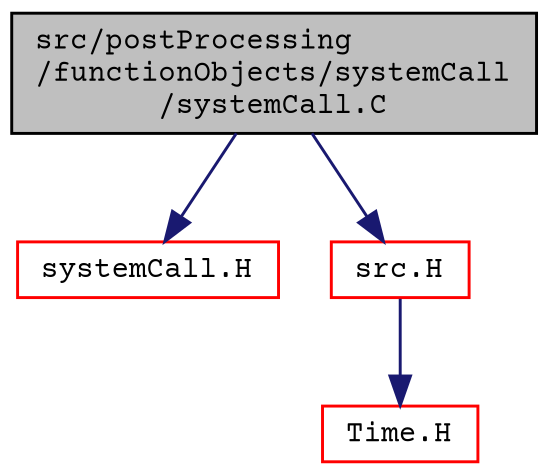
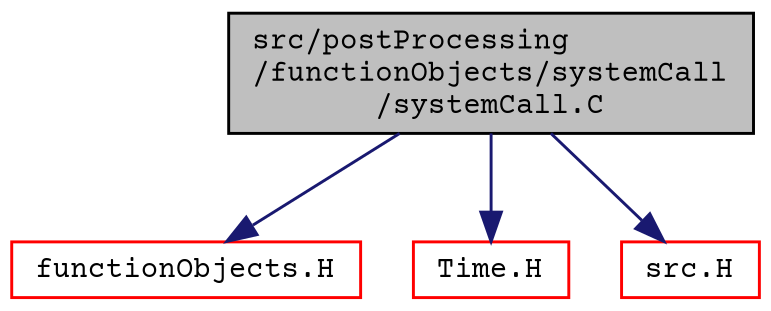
node "systemCall.H": label "systemCall.H" -> "functionObjects.H"
edge "src.H" -> "Time.H": now "src/postProcessing /functionObjects/systemCall /systemCall.C" -> "Time.H"
